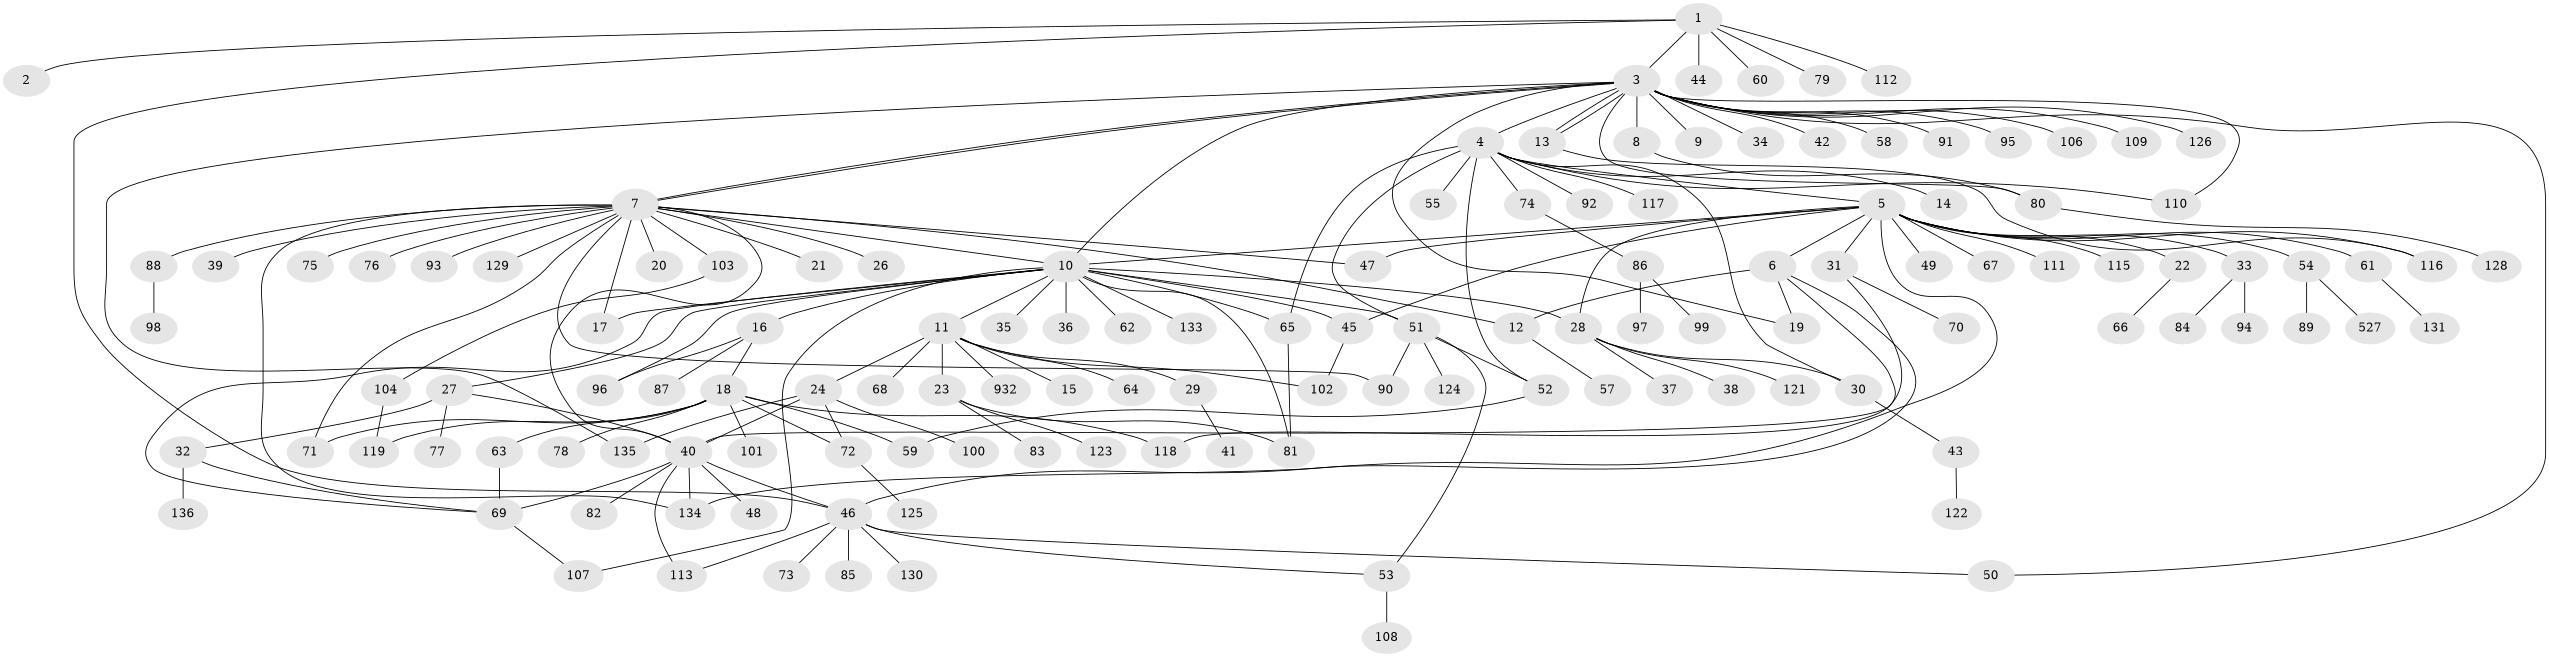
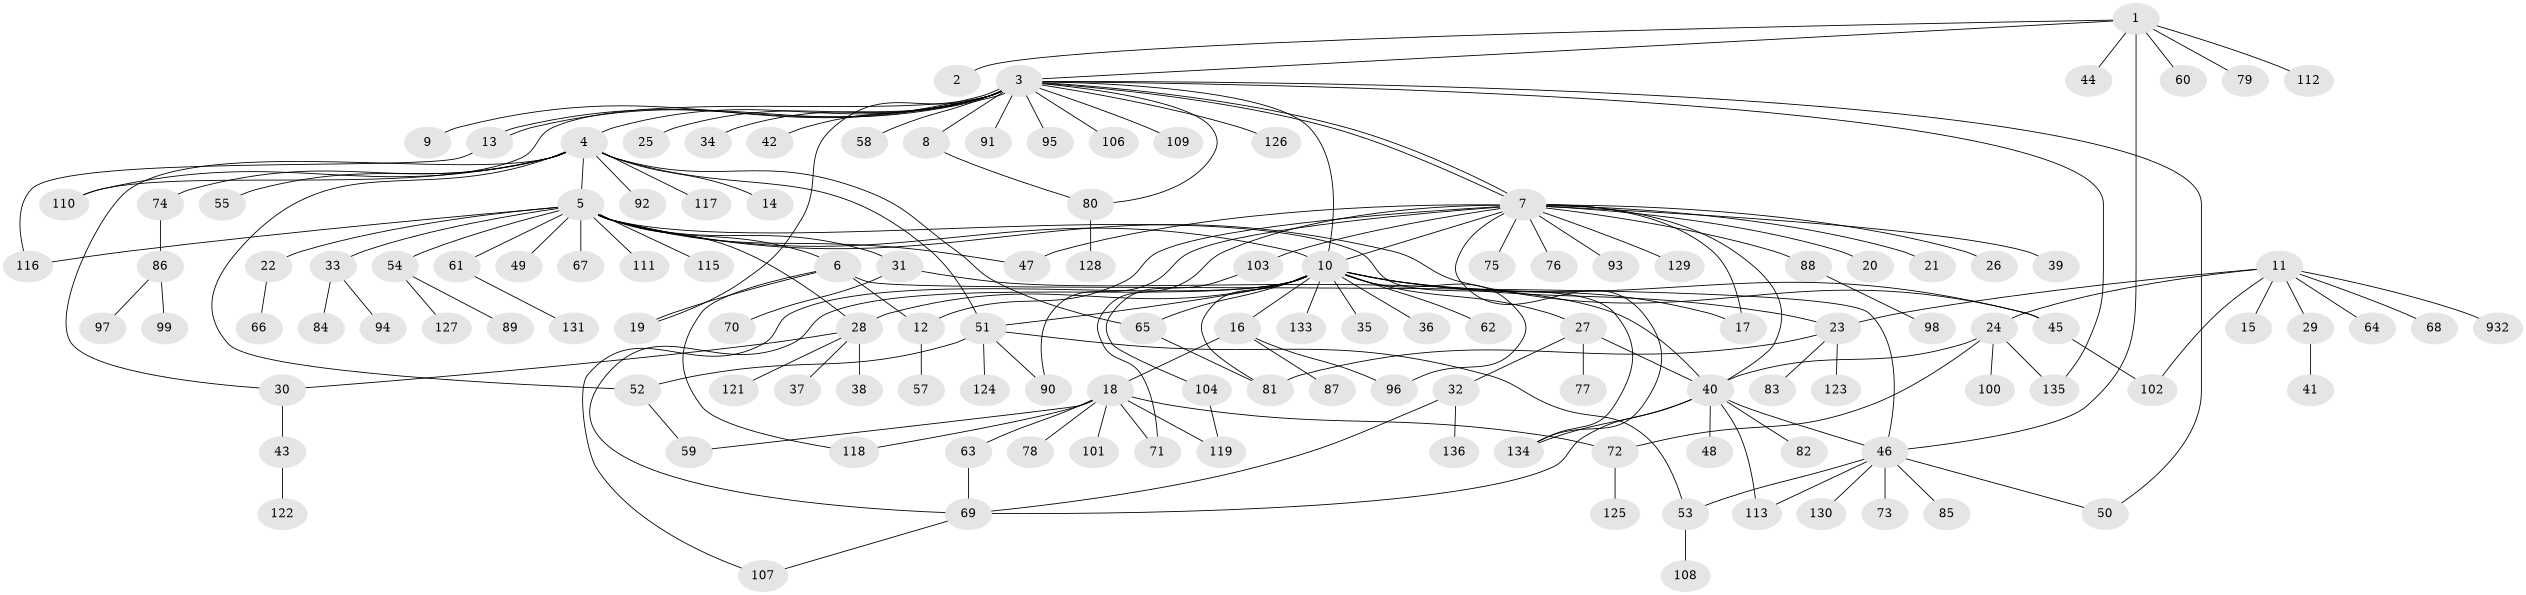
node "25": added
edge "10" -- "11": now "10" -- "23"
node "527": label "527" -> "127"
